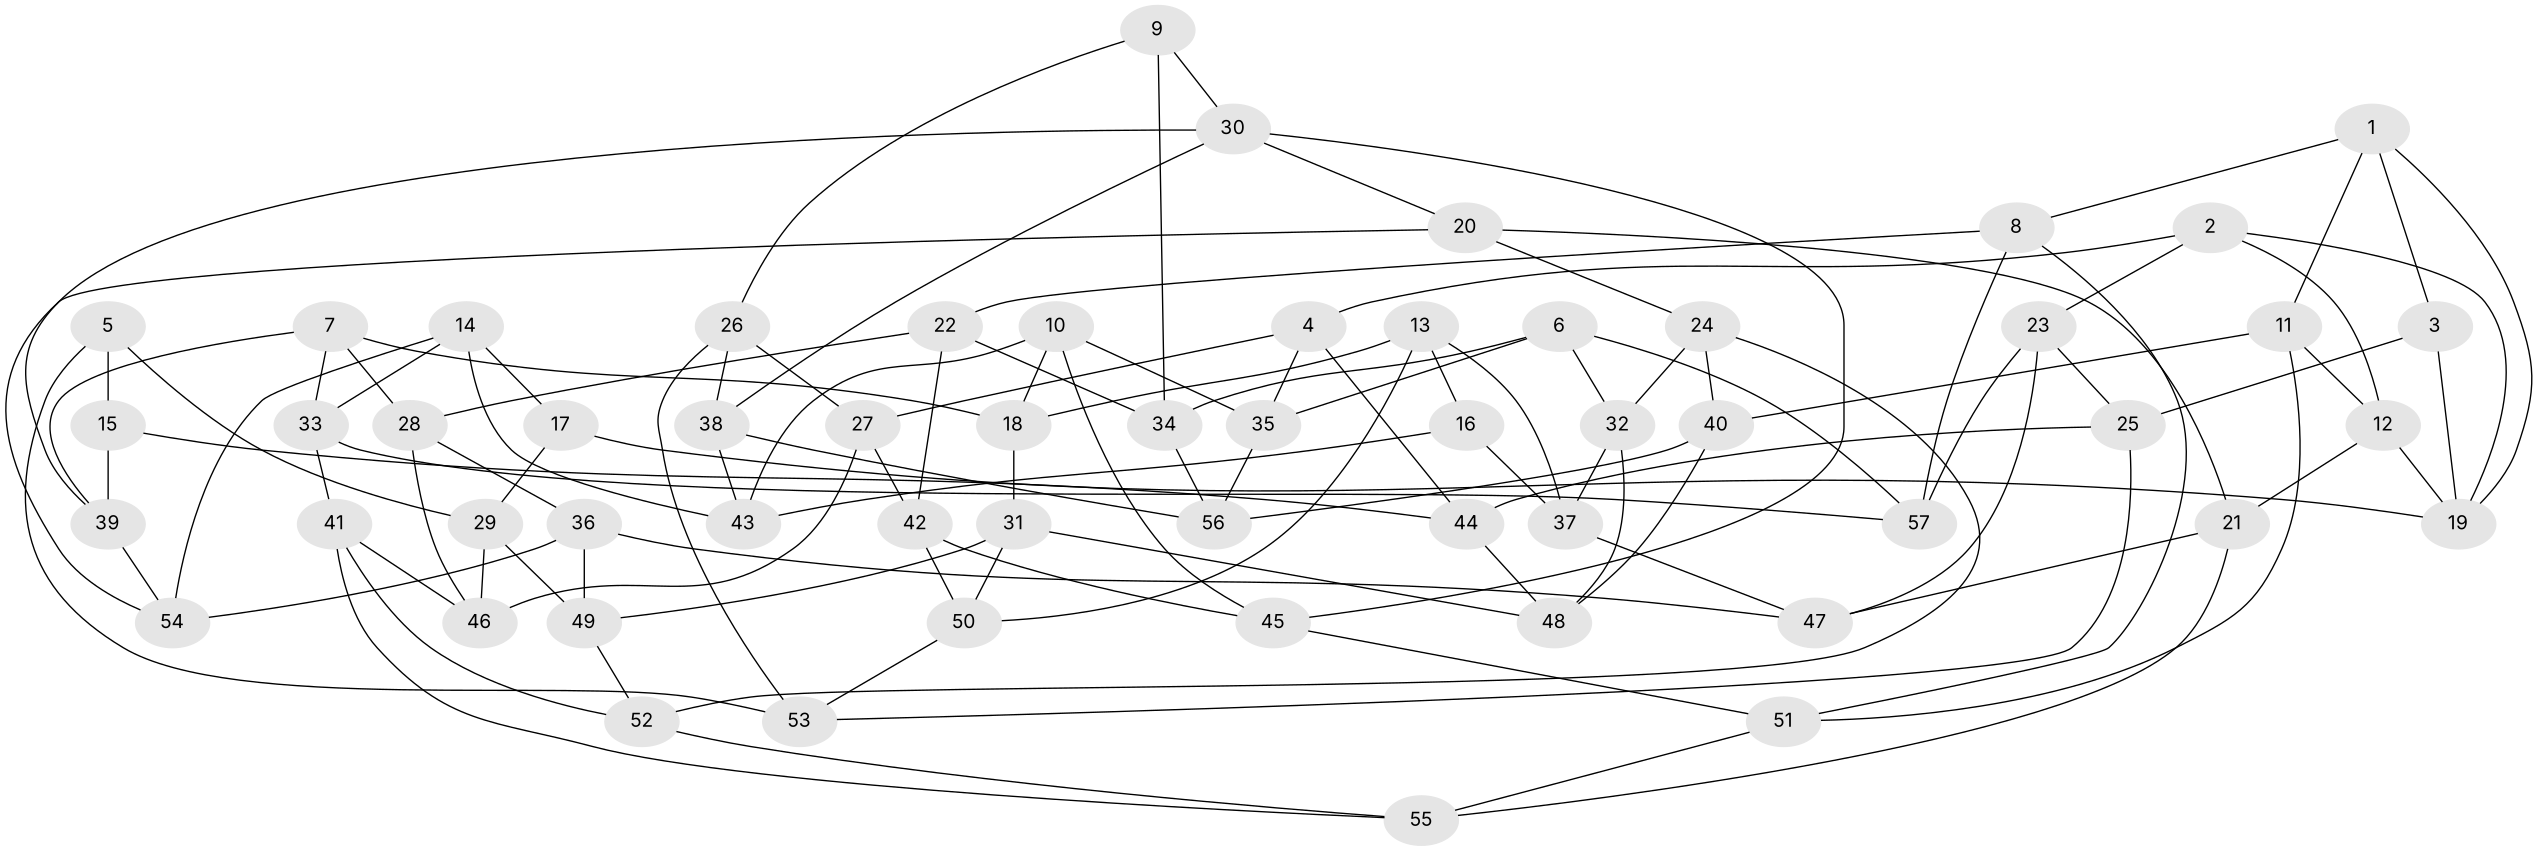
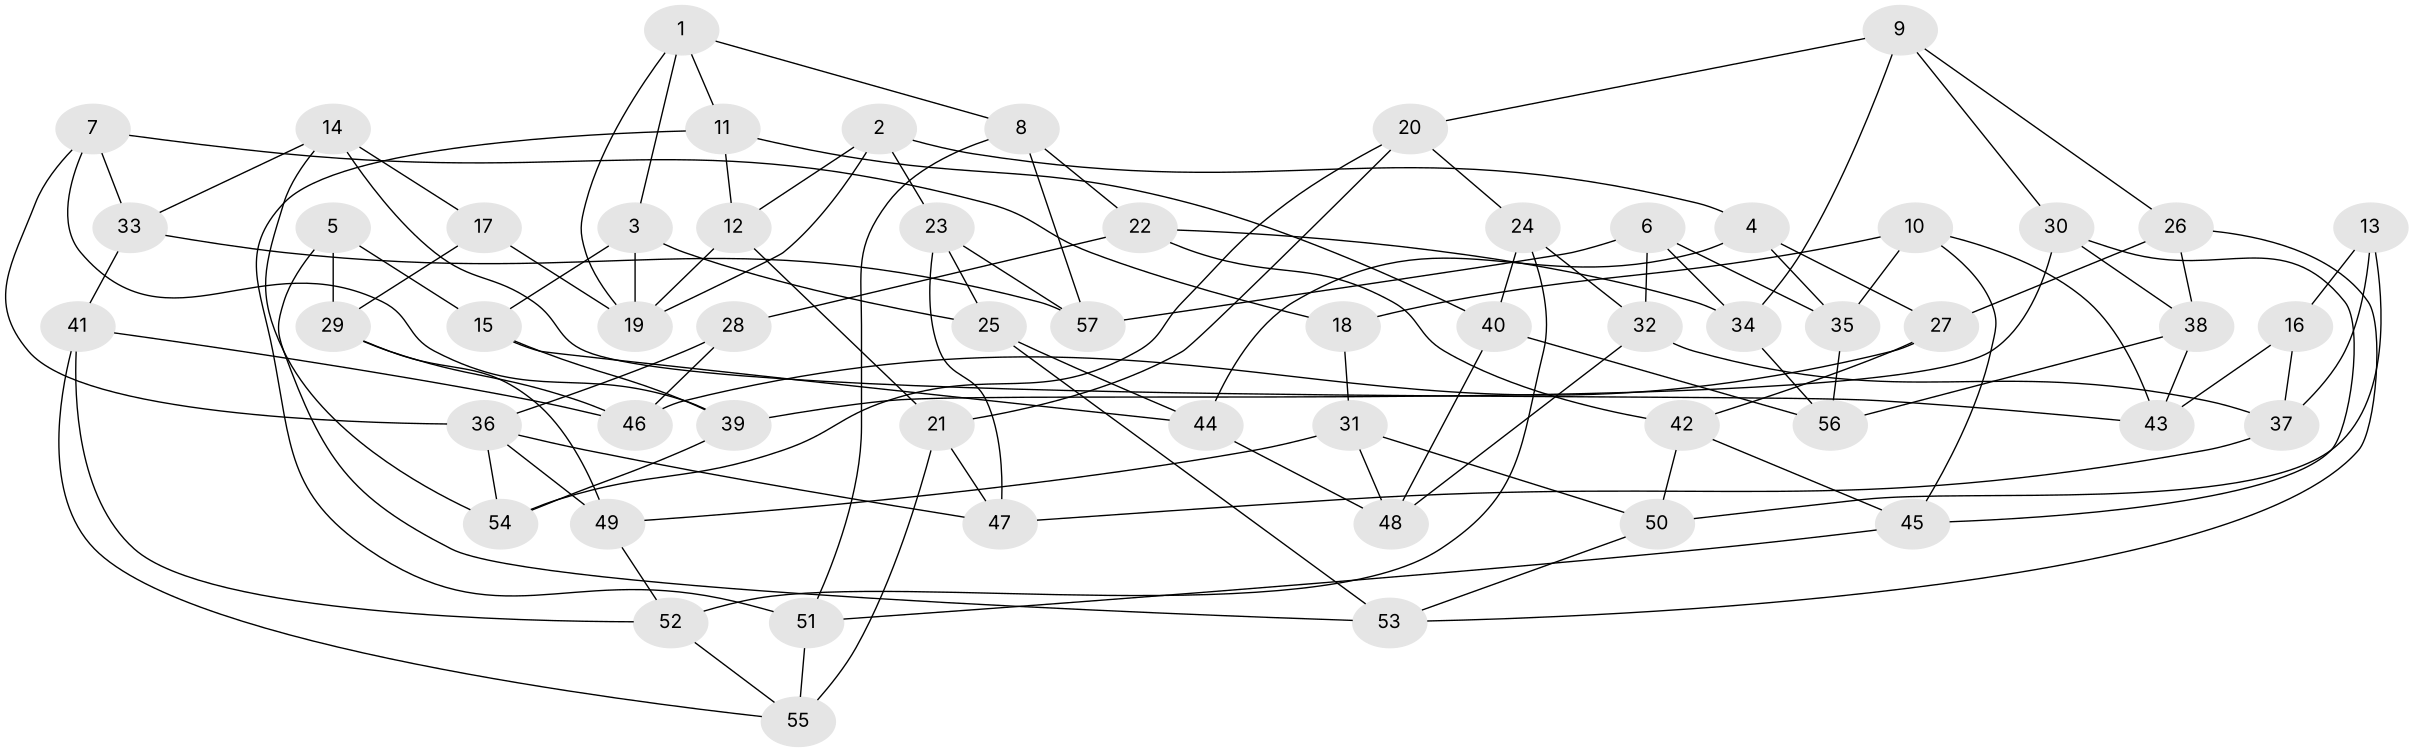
edge "30" -- "20": now "9" -- "20"
edge "3" -- "15": added
edge "7" -- "28": now "7" -- "36"
edge "13" -- "18": removed
